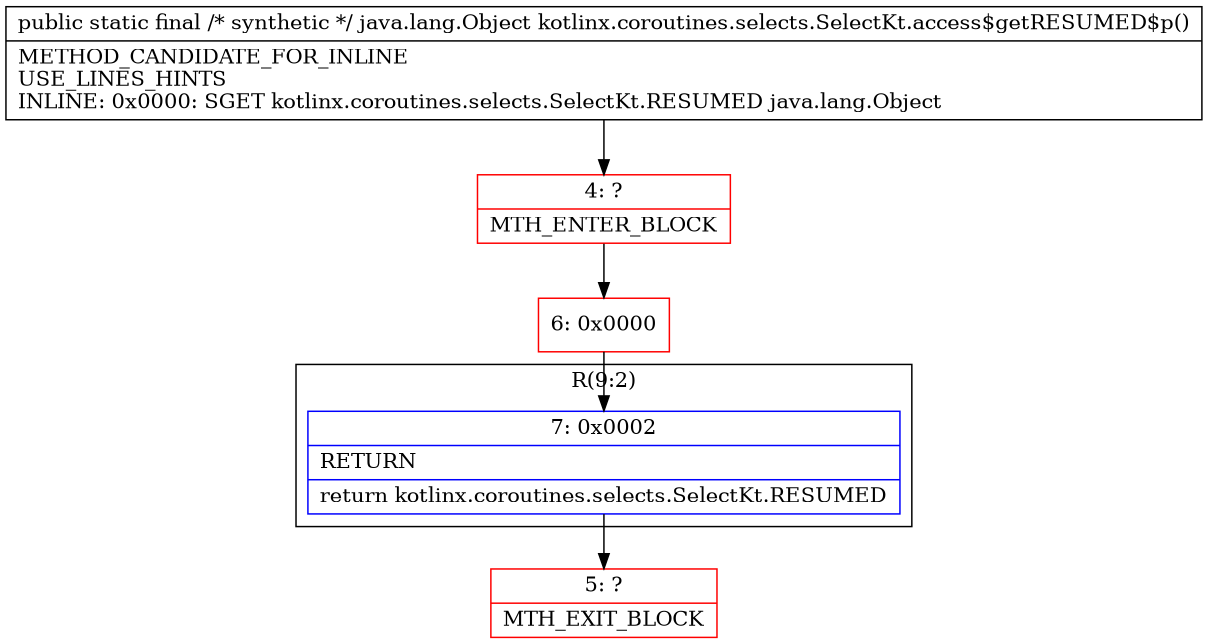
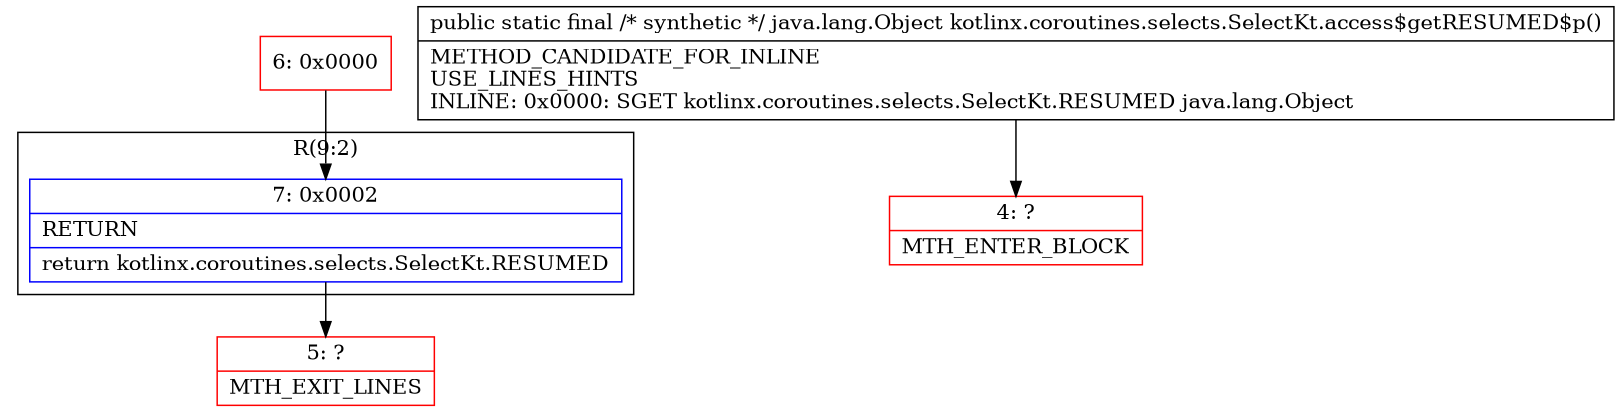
edge "4: ?" -> "6: 0x0000": removed
node "5: ?": text "MTH_EXIT_BLOCK" -> "MTH_EXIT_LINES"
